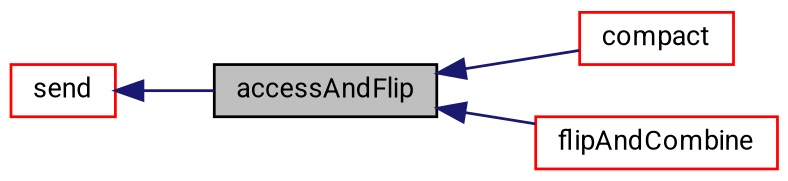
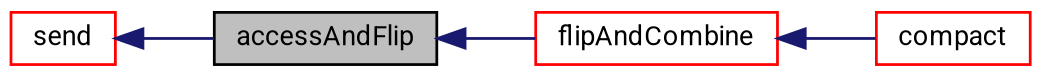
edge "compact" -> "accessAndFlip": now "compact" -> "flipAndCombine"
